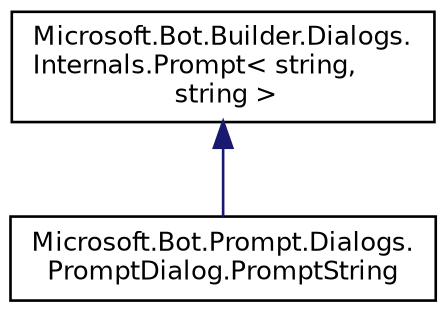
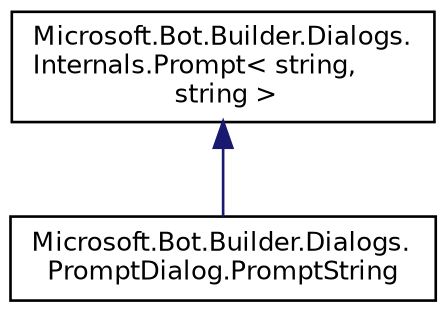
node "Microsoft.Bot.Prompt.Dialogs. PromptDialog.PromptString": label "Microsoft.Bot.Prompt.Dialogs. PromptDialog.PromptString" -> "Microsoft.Bot.Builder.Dialogs. PromptDialog.PromptString"
